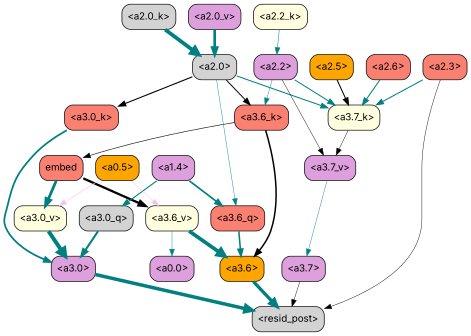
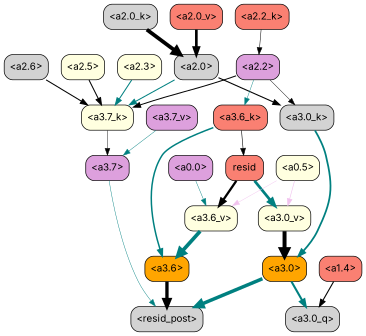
node "<a2.0_v>": fillcolor plum -> salmon
node "<a2.2_k>": fillcolor lightyellow -> salmon
edge "<a2.0_v>" -> "<a2.0>": color teal -> black
edge "<a2.2_k>" -> "<a2.2>": color teal -> black
edge "<a2.0_k>" -> "<a2.0>": color teal -> black
node "<a2.5>": fillcolor orange -> lightyellow
node "<a2.6>": fillcolor salmon -> lightgrey
node "<a2.3>": fillcolor salmon -> lightyellow
edge "<a2.0>" -> "<a3.6_k>": removed
edge "<a2.2>" -> "<a3.7_k>": color teal -> black
edge "<a2.6>" -> "<a3.7_k>": color teal -> black
edge "<a2.2>" -> "<a3.7_v>": now "<a2.2>" -> "<a3.0_k>"
node "<a3.0_k>": fillcolor salmon -> lightgrey
edge "<a3.7_k>" -> "<a3.7_v>": now "<a3.7_k>" -> "<a3.7>"
node "embed": label "embed" -> "resid"
node "<a0.5>": fillcolor orange -> lightyellow
node "<a1.4>": fillcolor plum -> salmon
edge "<a1.4>" -> "<a3.0_q>": color teal -> black
edge "<a3.6_k>" -> "<a3.6>": color black -> teal
edge "<a2.3>" -> "<resid_post>": removed
node "<a3.6_q>": removed
edge "<a3.6_v>" -> "<a0.0>": reversed
edge "<a3.0_v>" -> "<a3.0>": color teal -> black
edge "<a3.0_q>" -> "<a3.0>": reversed
node "<a3.0>": fillcolor plum -> orange
edge "<a3.6>" -> "<resid_post>": color teal -> black
edge "<a3.7>" -> "<resid_post>": color black -> teal
